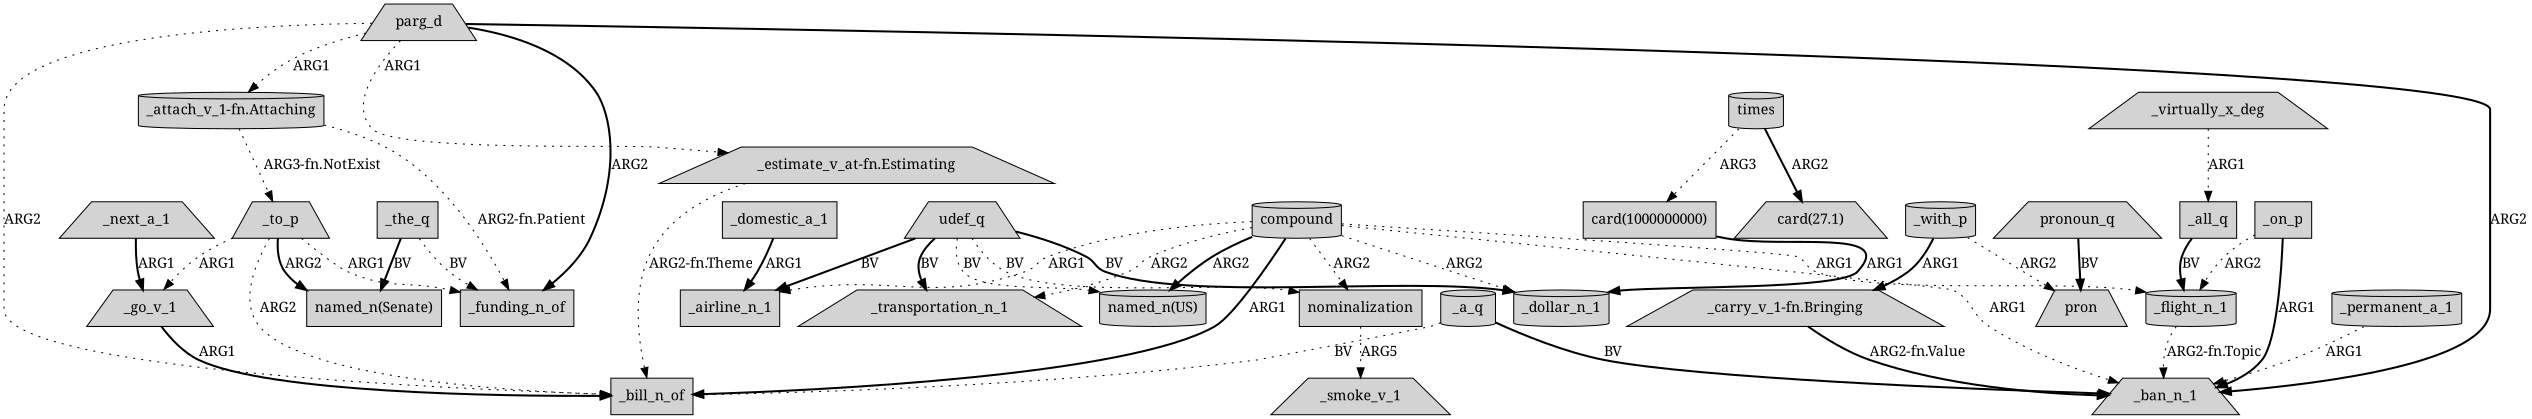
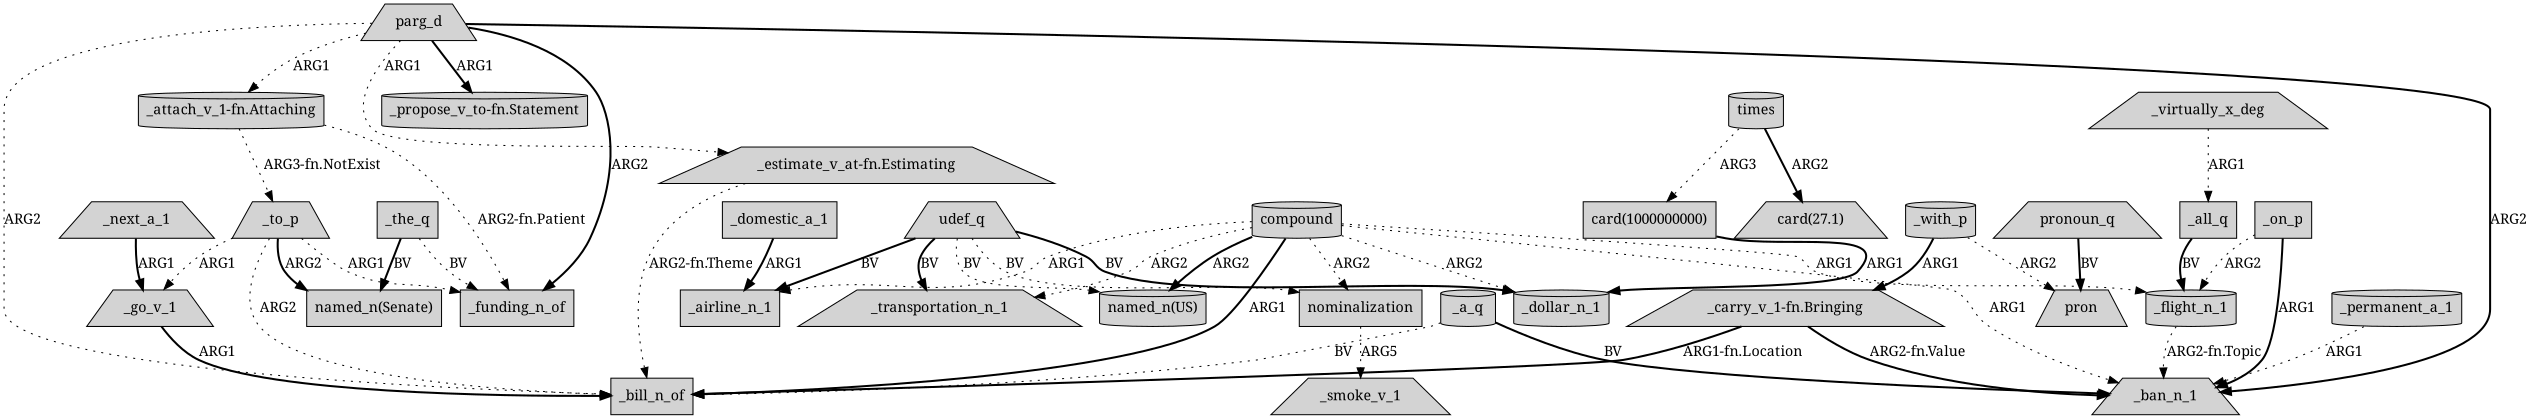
node "_propose_v_to-fn.Statement": added
edge "_carry_v_1-fn.Bringing" -> "_bill_n_of": added, label "ARG1-fn.Location"
